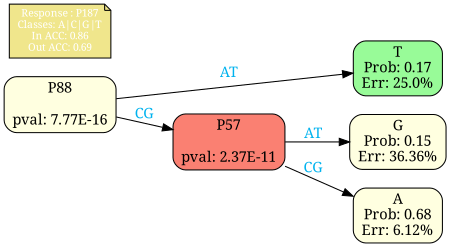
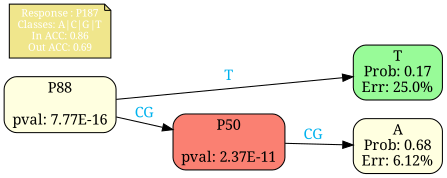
edge "P88 pval: 7.77E-16" -> "T Prob: 0.17 Err: 25.0%": label "AT" -> "T"
node "P57 pval: 2.37E-11": label "P57 pval: 2.37E-11" -> "P50 pval: 2.37E-11"
node "G Prob: 0.15 Err: 36.36%": removed
